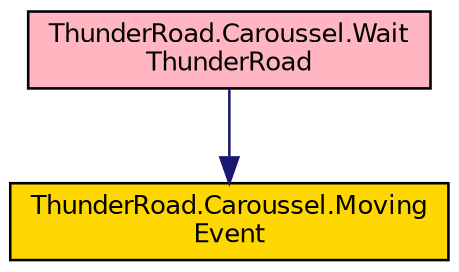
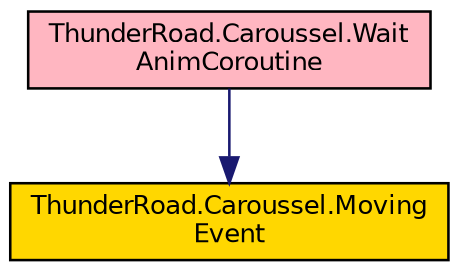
node "ThunderRoad.Caroussel.Wait ThunderRoad": label "ThunderRoad.Caroussel.Wait ThunderRoad" -> "ThunderRoad.Caroussel.Wait AnimCoroutine"
